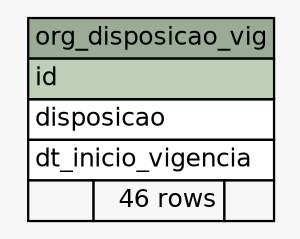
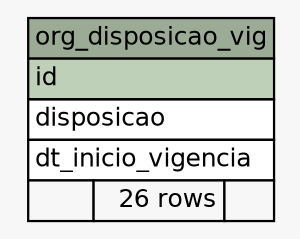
node "org_disposicao_vig": text "46 rows" -> "26 rows"
